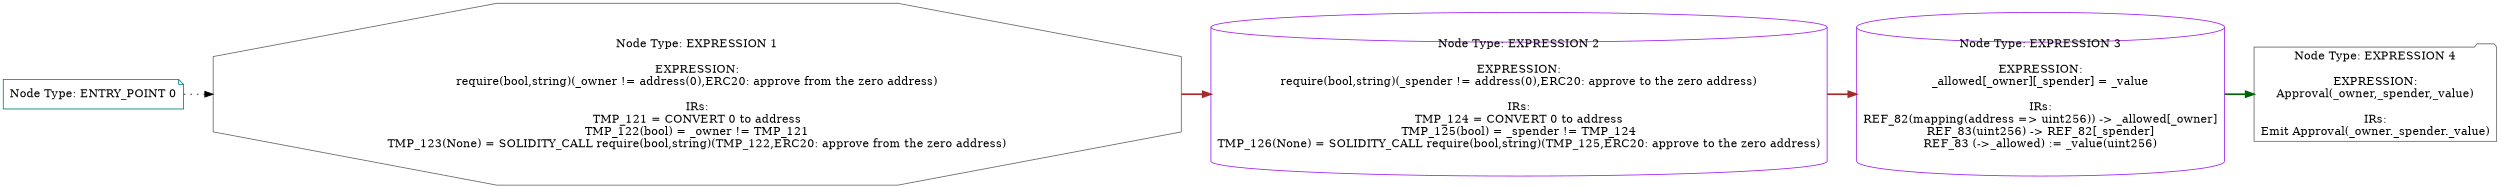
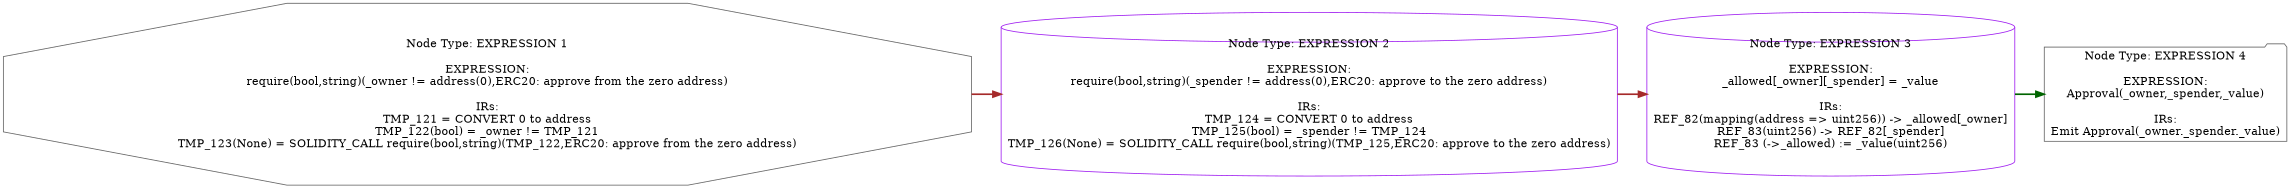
node "Node Type: ENTRY_POINT 0": removed
